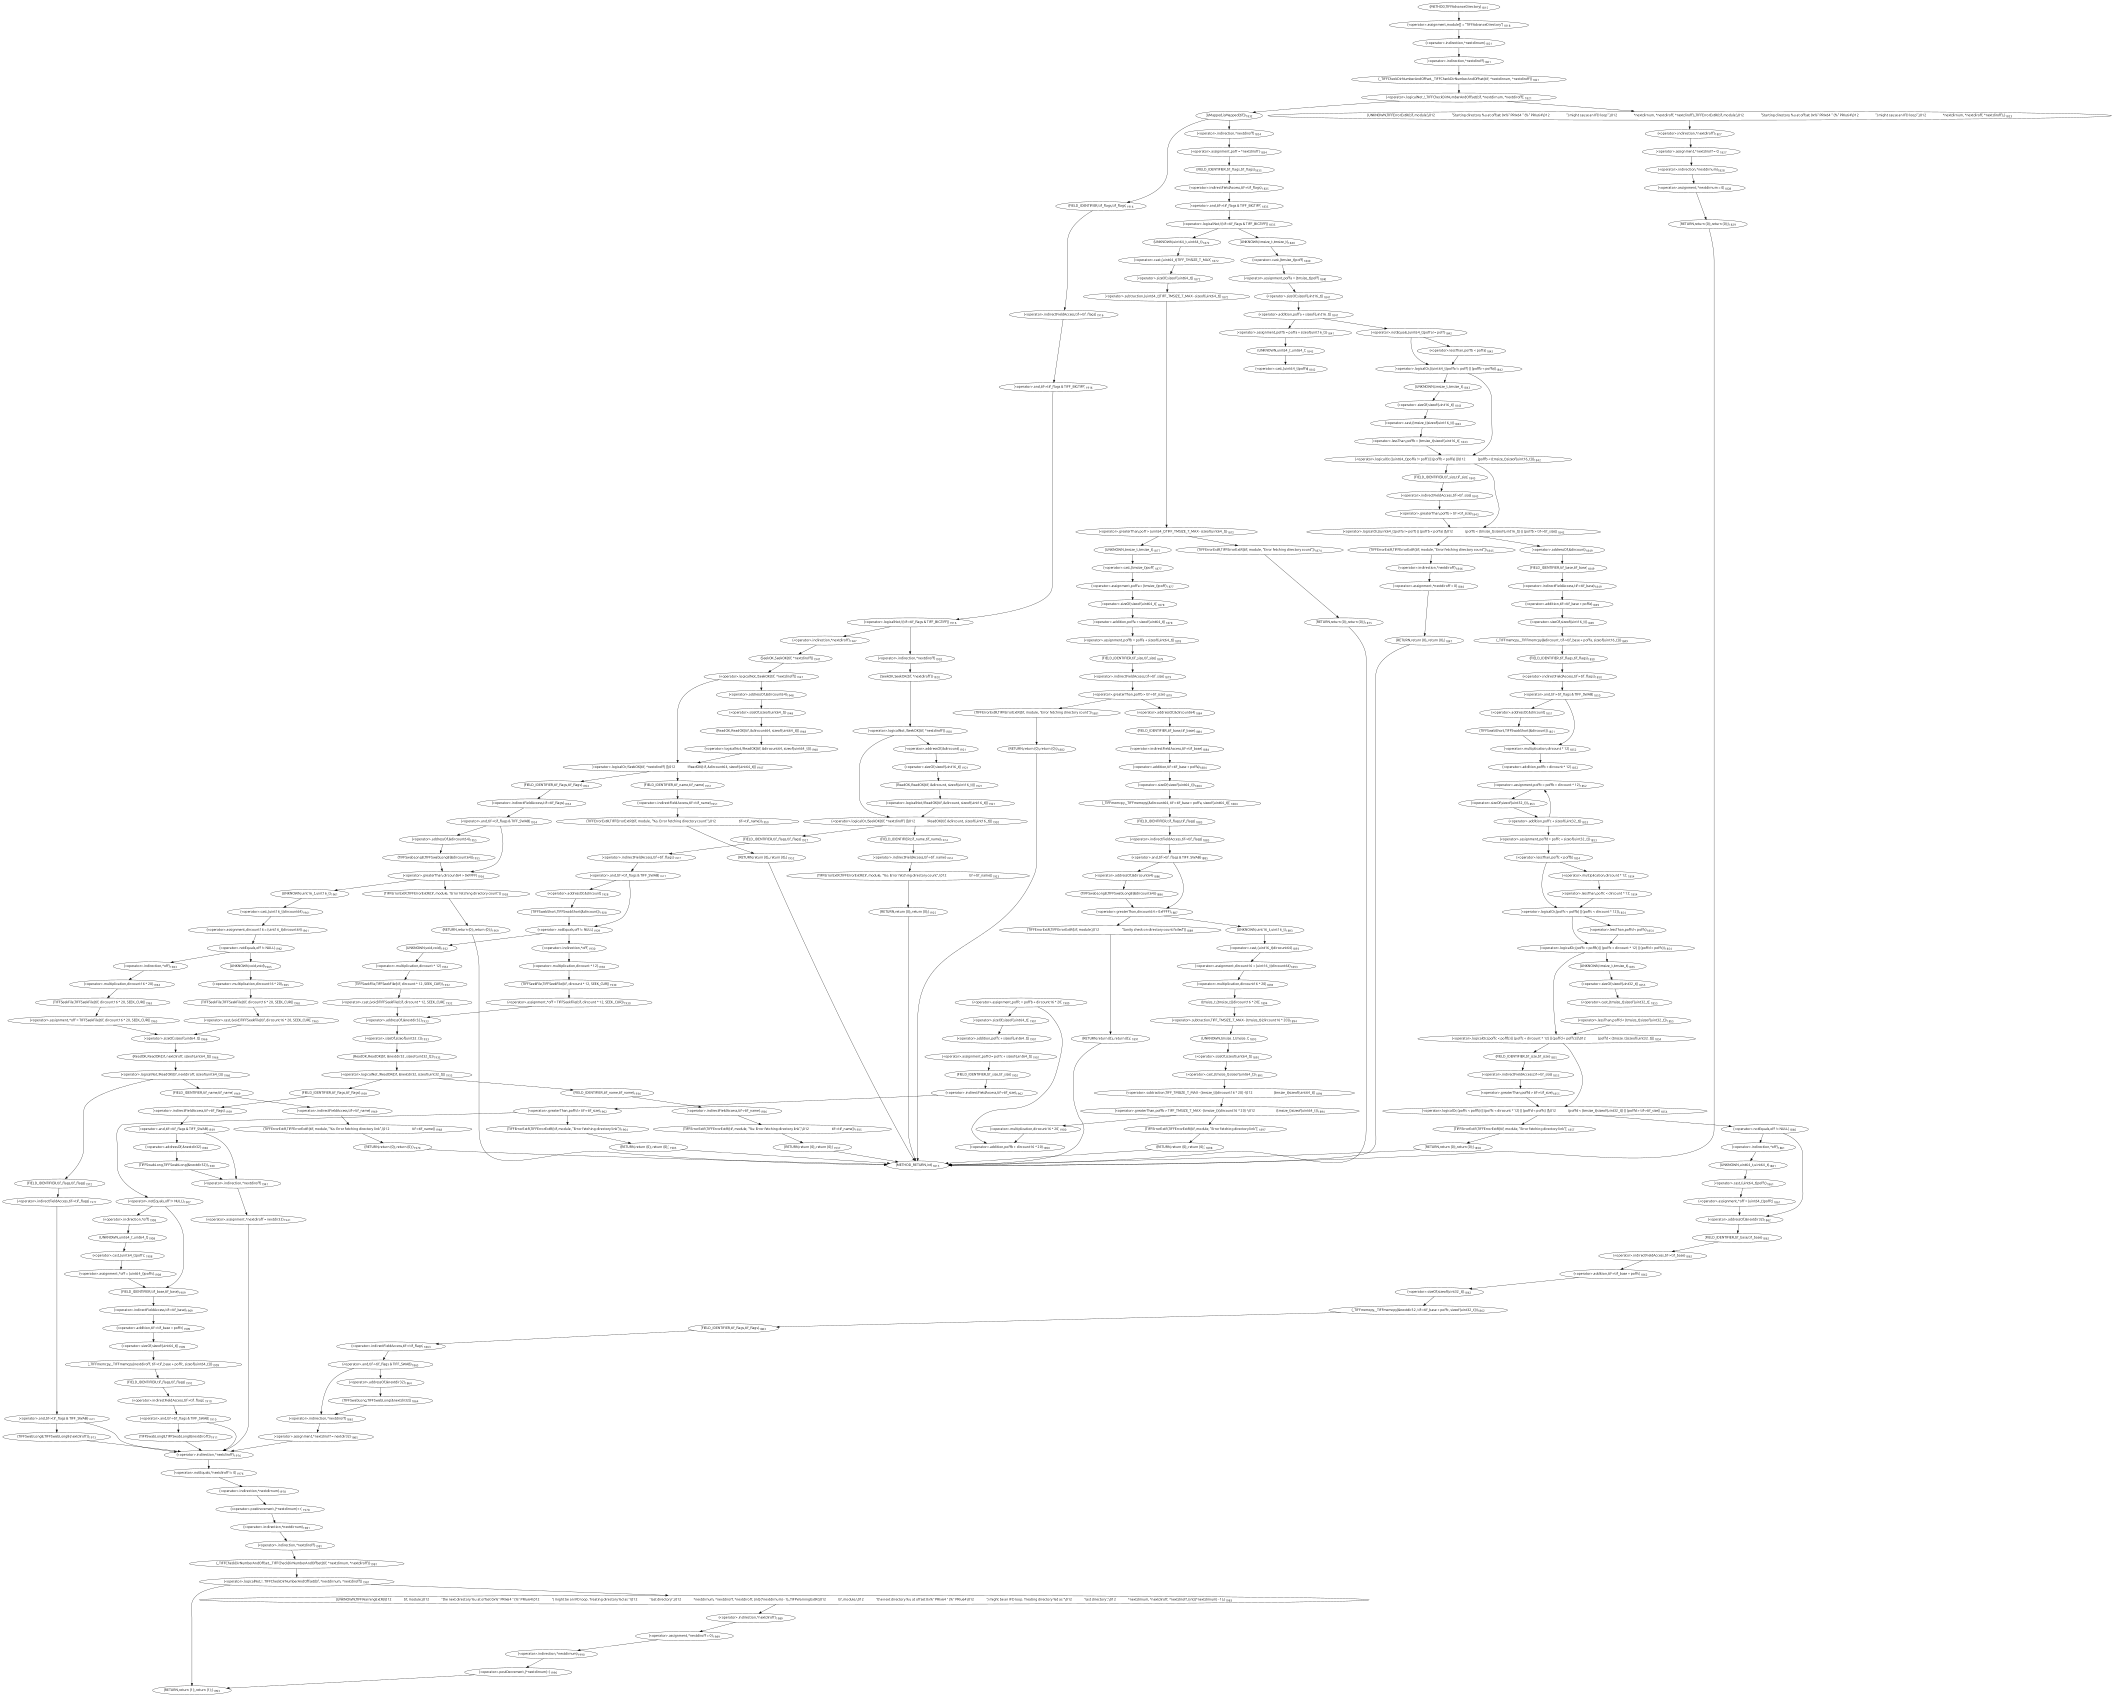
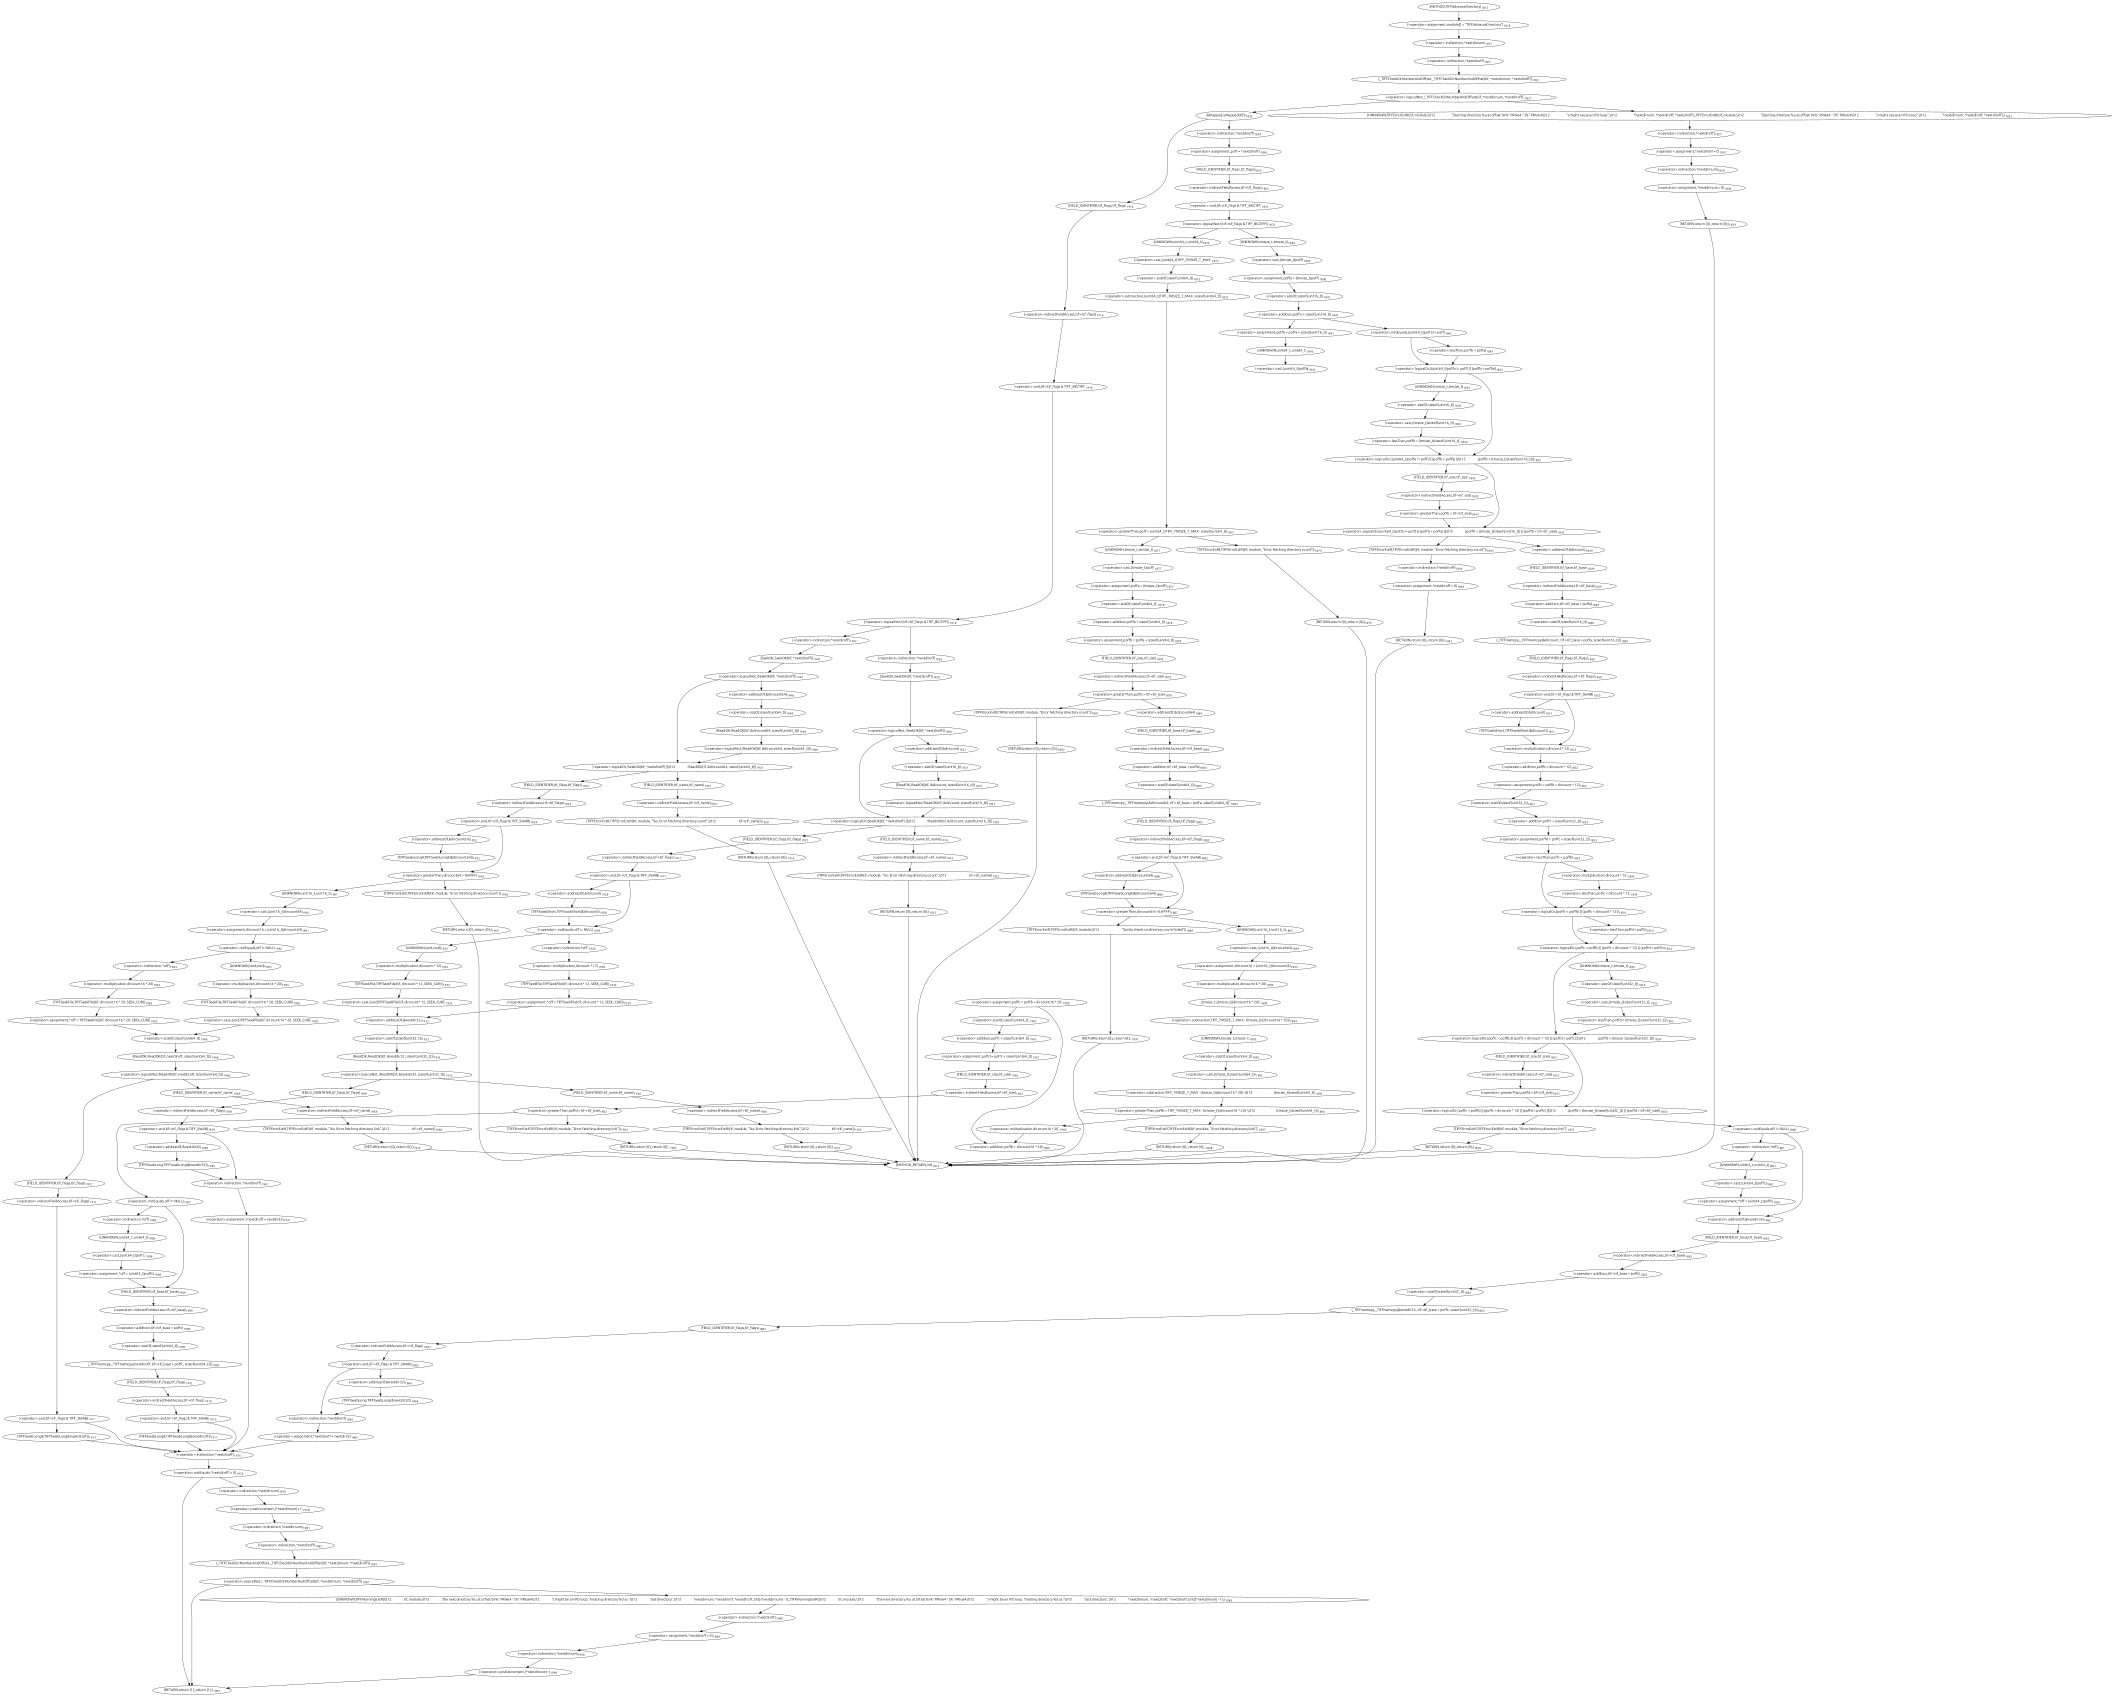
edge "(<operator>.addition,poffc + sizeof(uint32_t))" -> "(<operator>.assignment,poffc = poffb + dircount * 12)": now "(<operator>.addition,poffb + dircount * 12)" -> "(<operator>.assignment,poffc = poffb + dircount * 12)"
edge "(<operator>.cast,(tmsize_t)sizeof(uint32_t))" -> "(<operator>.lessThan,poffd < (tmsize_t)sizeof(uint32_t))": added
edge "(<operator>.addition,poffc + sizeof(uint64_t))" -> "(<operator>.assignment,poffd = poffc + sizeof(uint64_t))": added
edge "(<operator>.notEquals,*nextdiroff != 0)" -> "(RETURN,return (1);,return (1);)": added
